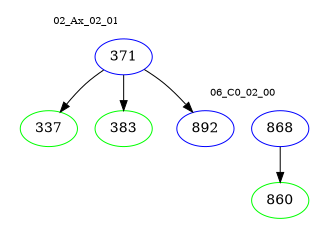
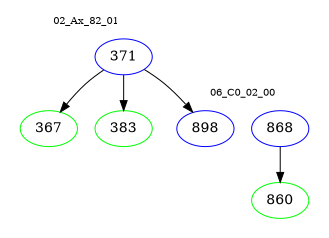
cluster "02_Ax_02_01": label "02_Ax_02_01" -> "02_Ax_82_01"
node "337": label "337" -> "367"
node "892": label "892" -> "898"
